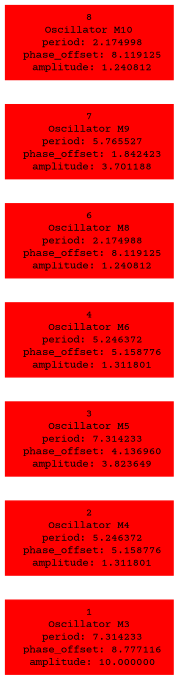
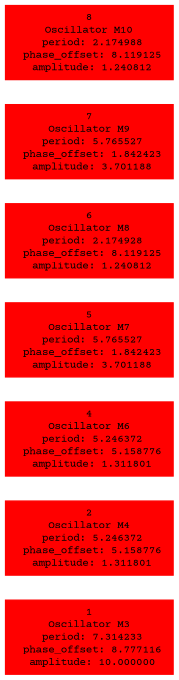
node "8": text "period: 2.174998" -> "period: 2.174988"
node "6": text "period: 2.174988" -> "period: 2.174928"
node "5": added
node "3": removed
